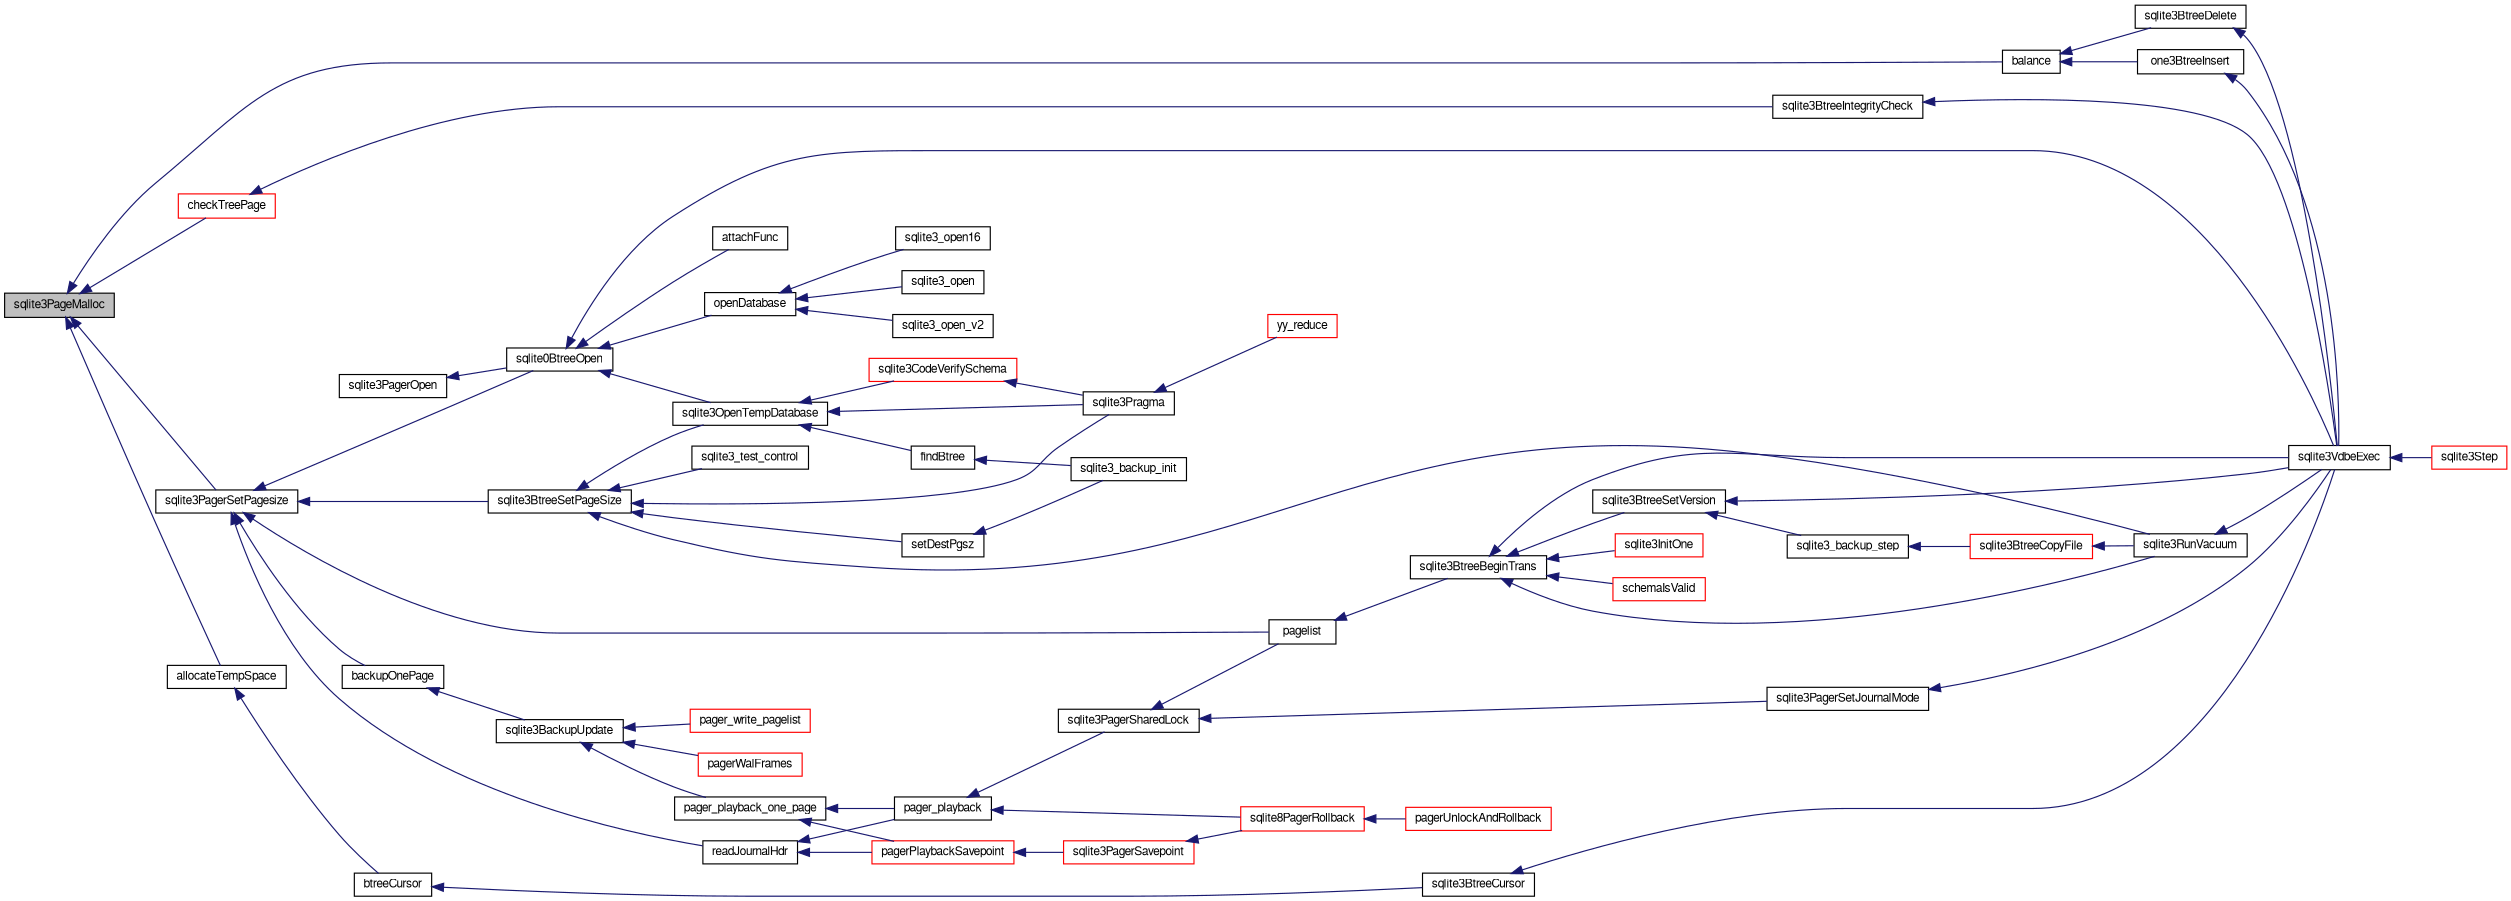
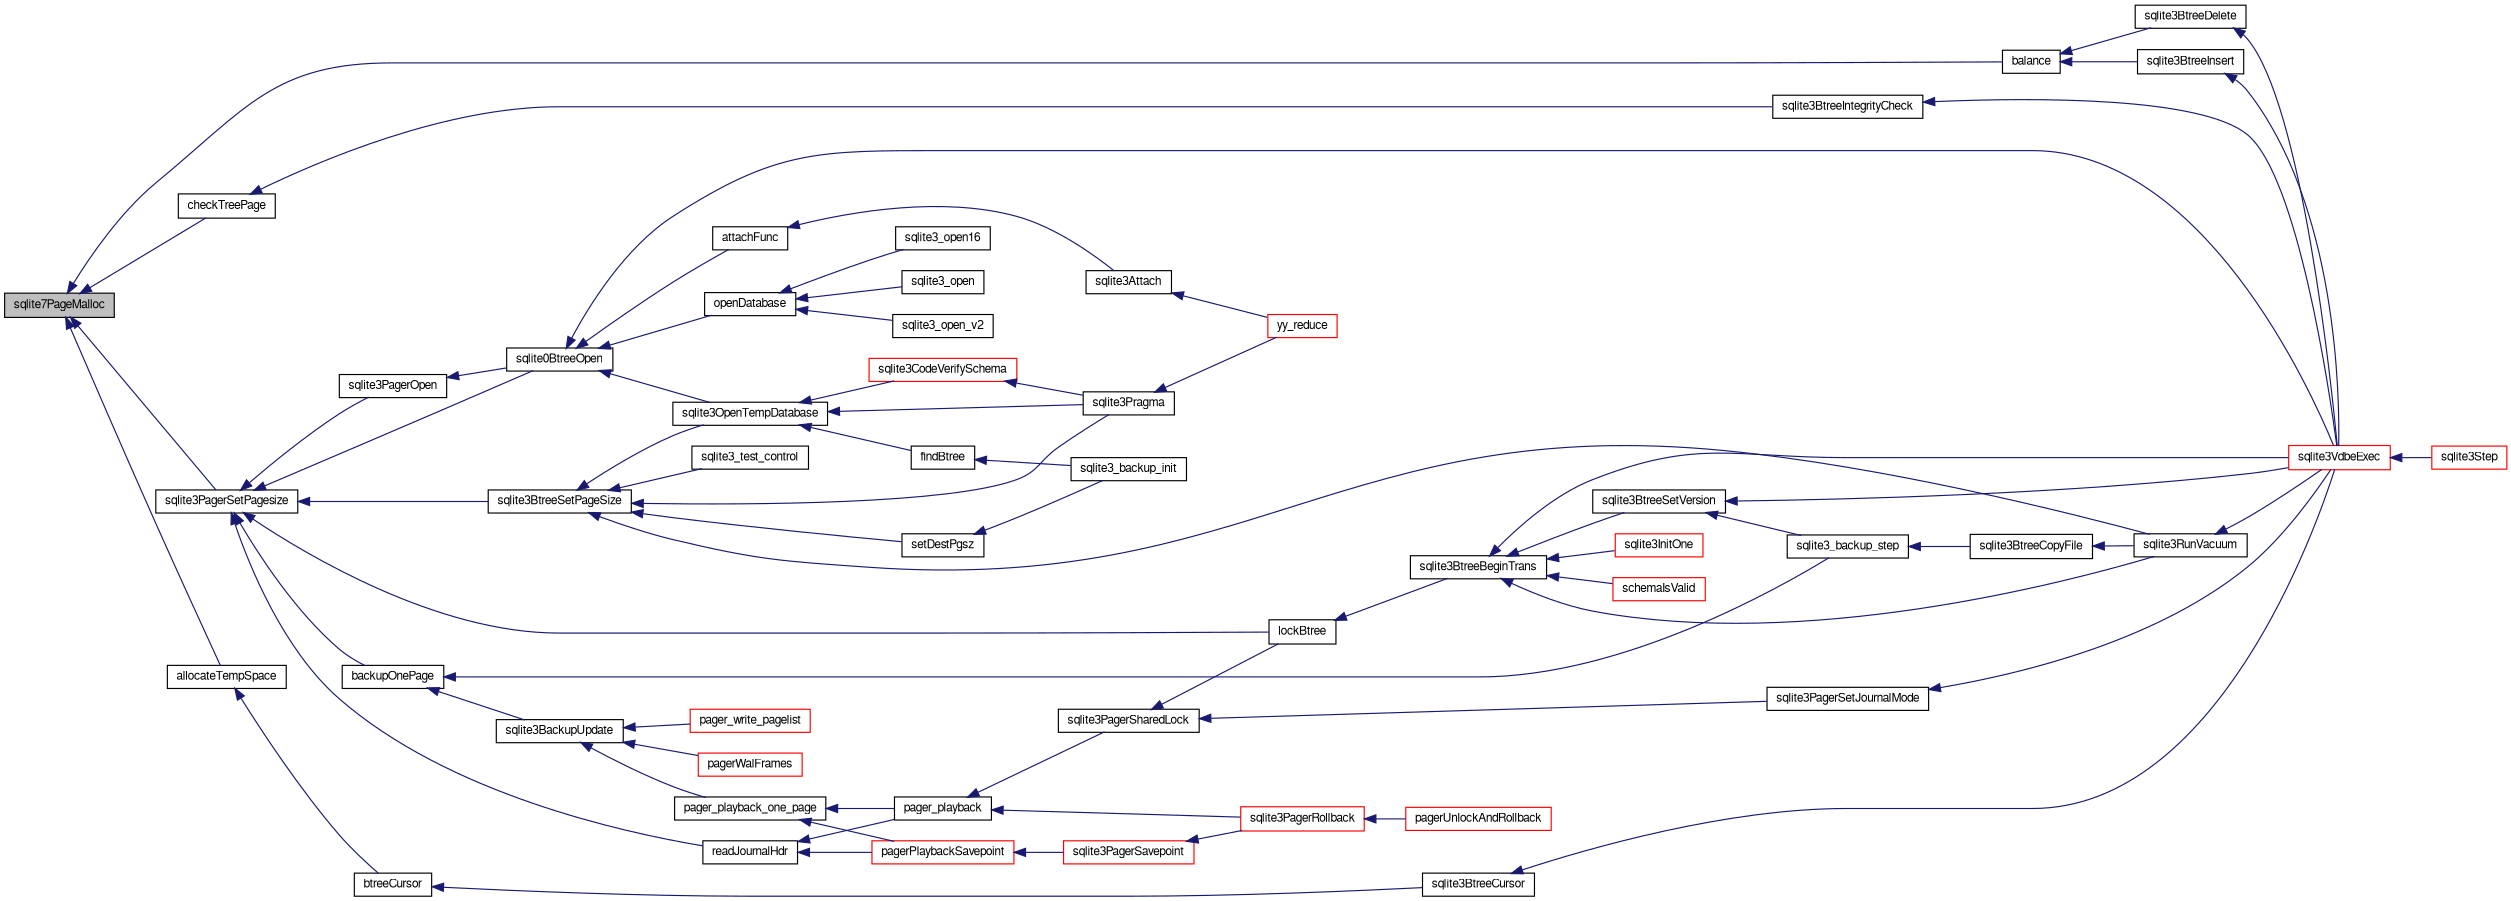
node "one3BtreeInsert": label "one3BtreeInsert" -> "sqlite3BtreeInsert"
node "checkTreePage": color red -> black
node "sqlite3Attach": added
node "sqlite3PageMalloc": label "sqlite3PageMalloc" -> "sqlite7PageMalloc"
edge "sqlite3PagerOpen" -> "sqlite3PagerSetPagesize": added
node "sqlite3VdbeExec": color black -> red
node "sqlite3BtreeCopyFile": color red -> black
node "pagelist": label "pagelist" -> "lockBtree"
edge "sqlite3_backup_step" -> "backupOnePage": added
node "sqlite8PagerRollback": label "sqlite8PagerRollback" -> "sqlite3PagerRollback"
